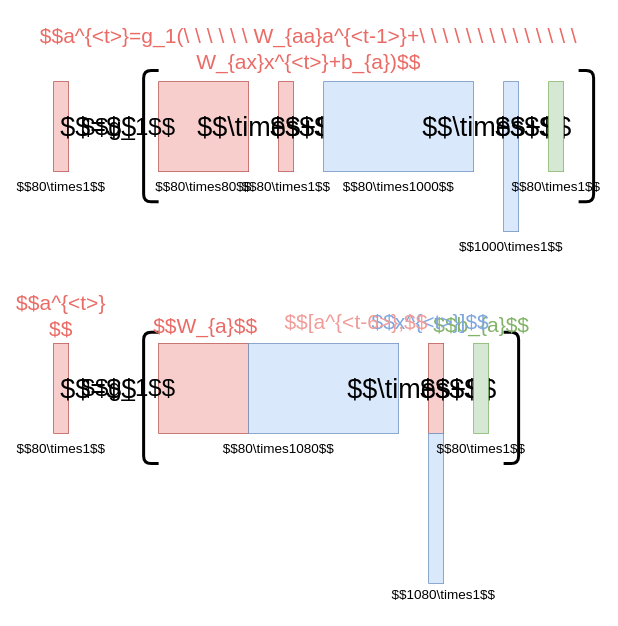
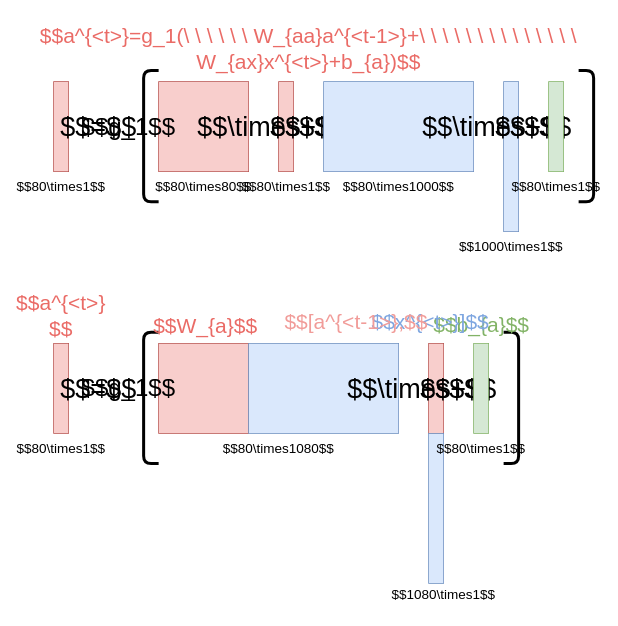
node "$$[a^{<t-6>},$$": label "$$[a^{<t-6>},$$" -> "$$[a^{<t-1>},$$"
